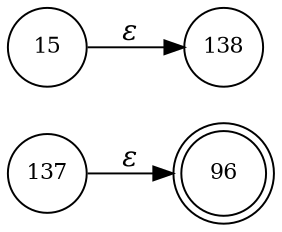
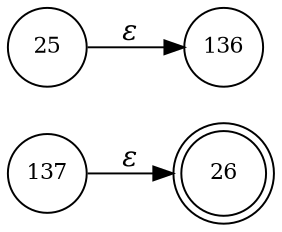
node "15": label "15" -> "25"
node "138": label "138" -> "136"
node "96": label "96" -> "26"
